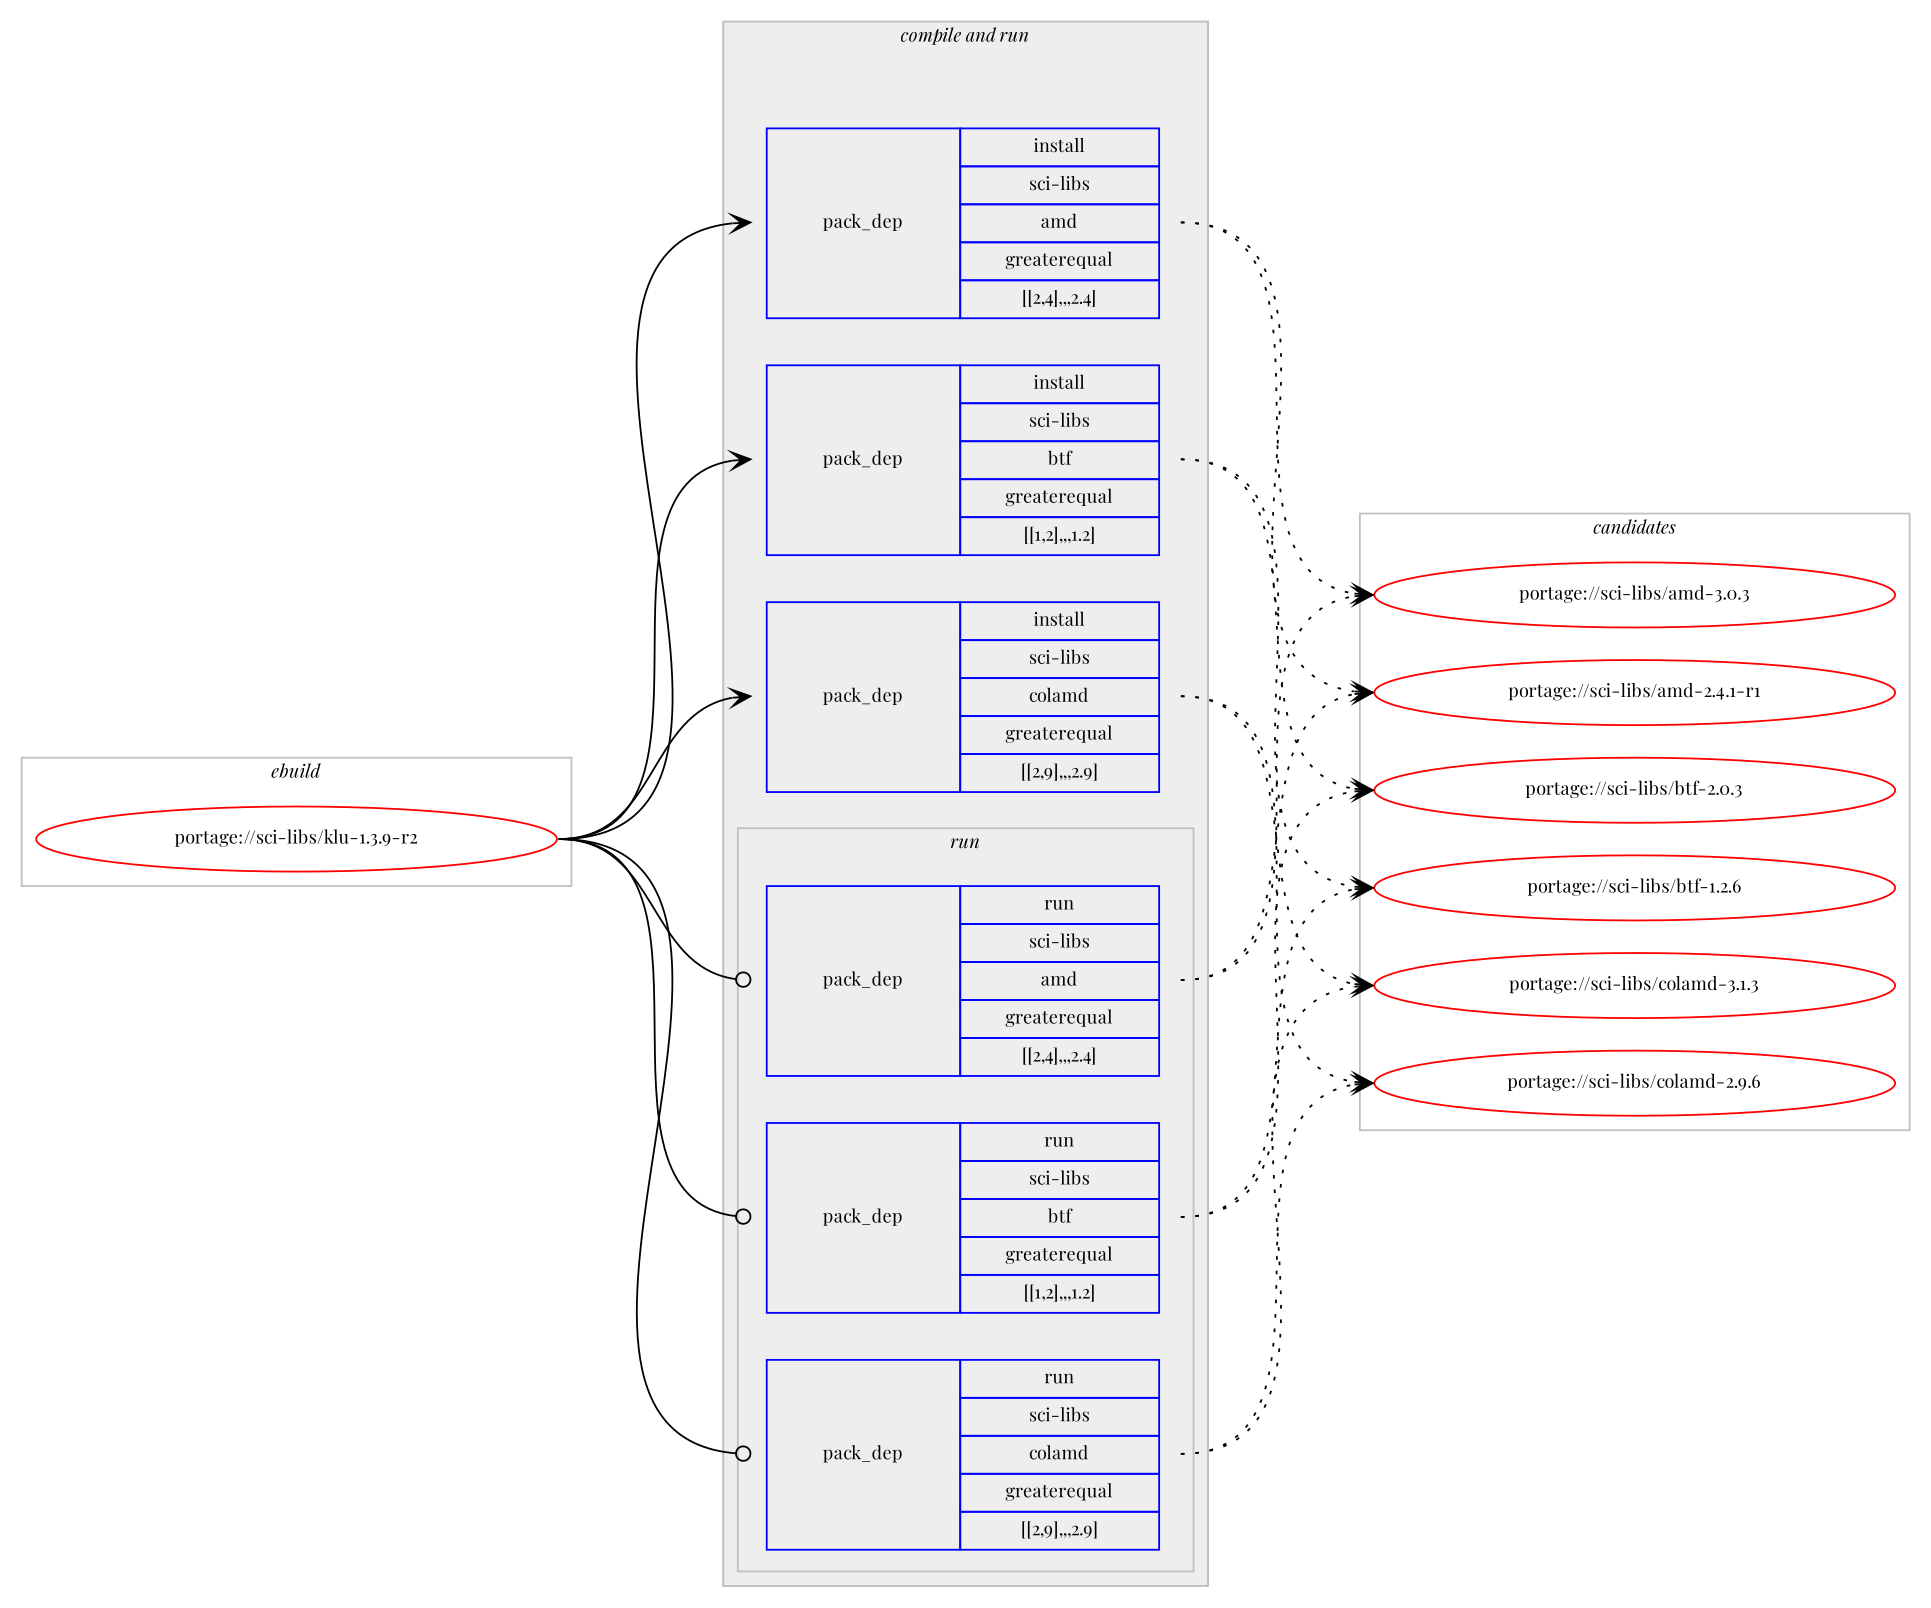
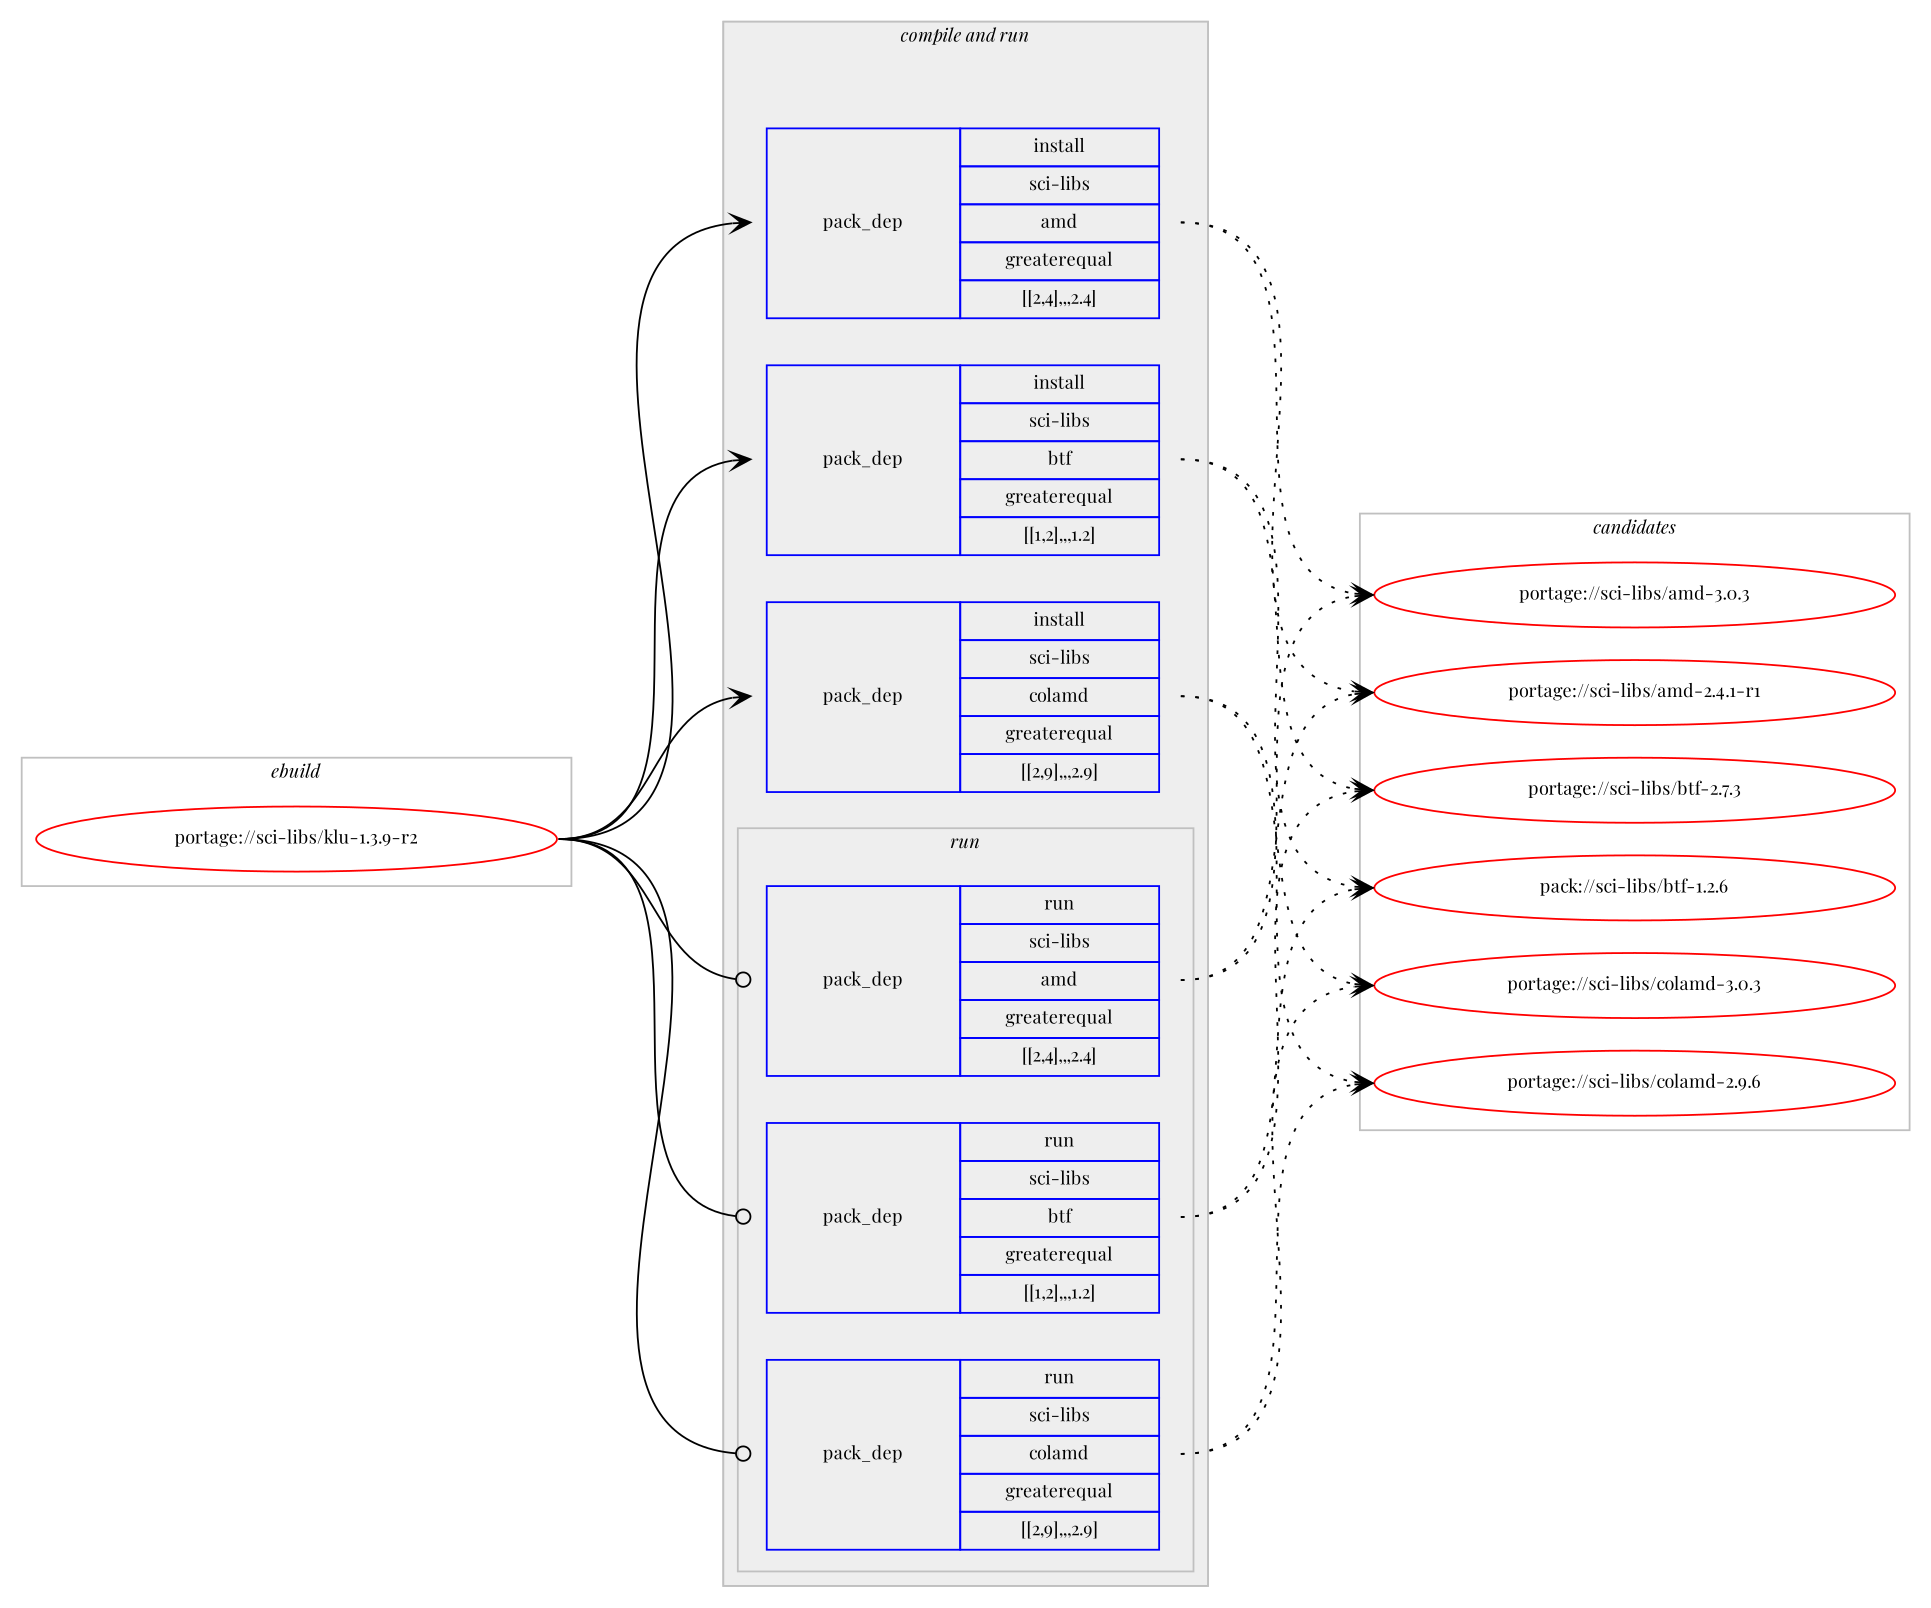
node "portage://sci-libs/btf-2.0.3": label "portage://sci-libs/btf-2.0.3" -> "portage://sci-libs/btf-2.7.3"
node "portage://sci-libs/btf-1.2.6": label "portage://sci-libs/btf-1.2.6" -> "pack://sci-libs/btf-1.2.6"
node "portage://sci-libs/colamd-3.1.3": label "portage://sci-libs/colamd-3.1.3" -> "portage://sci-libs/colamd-3.0.3"
